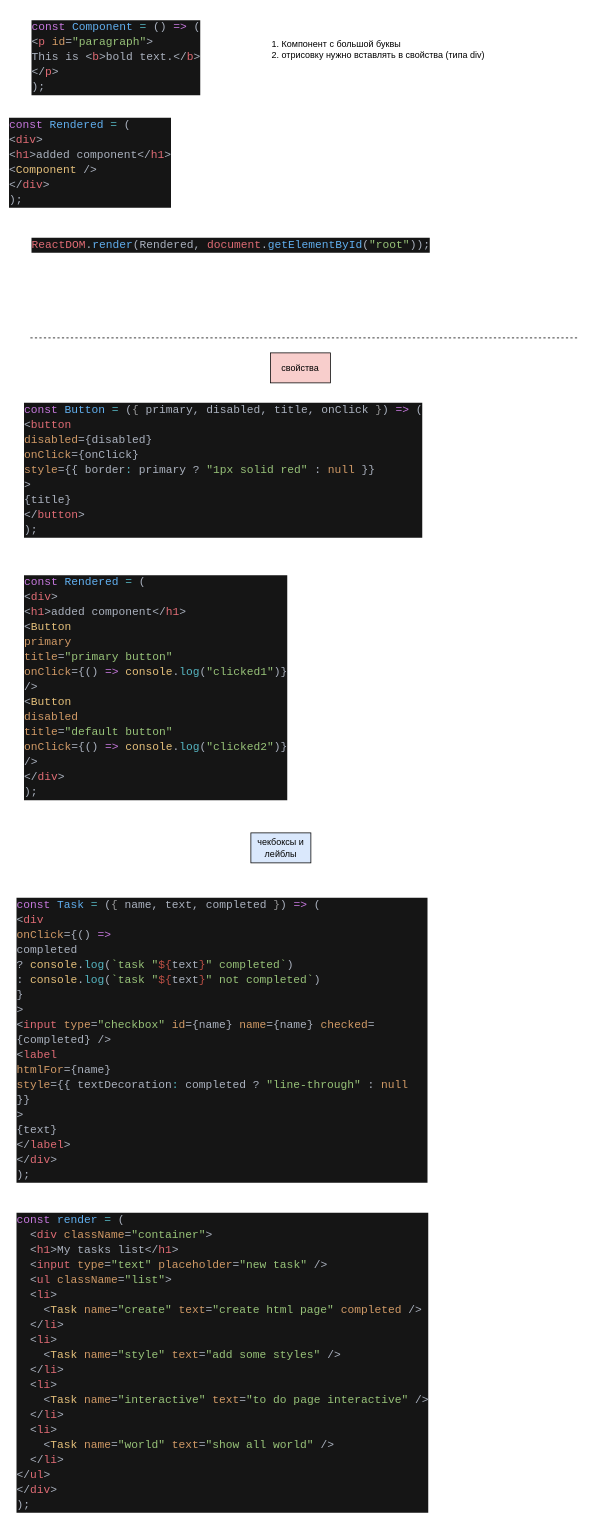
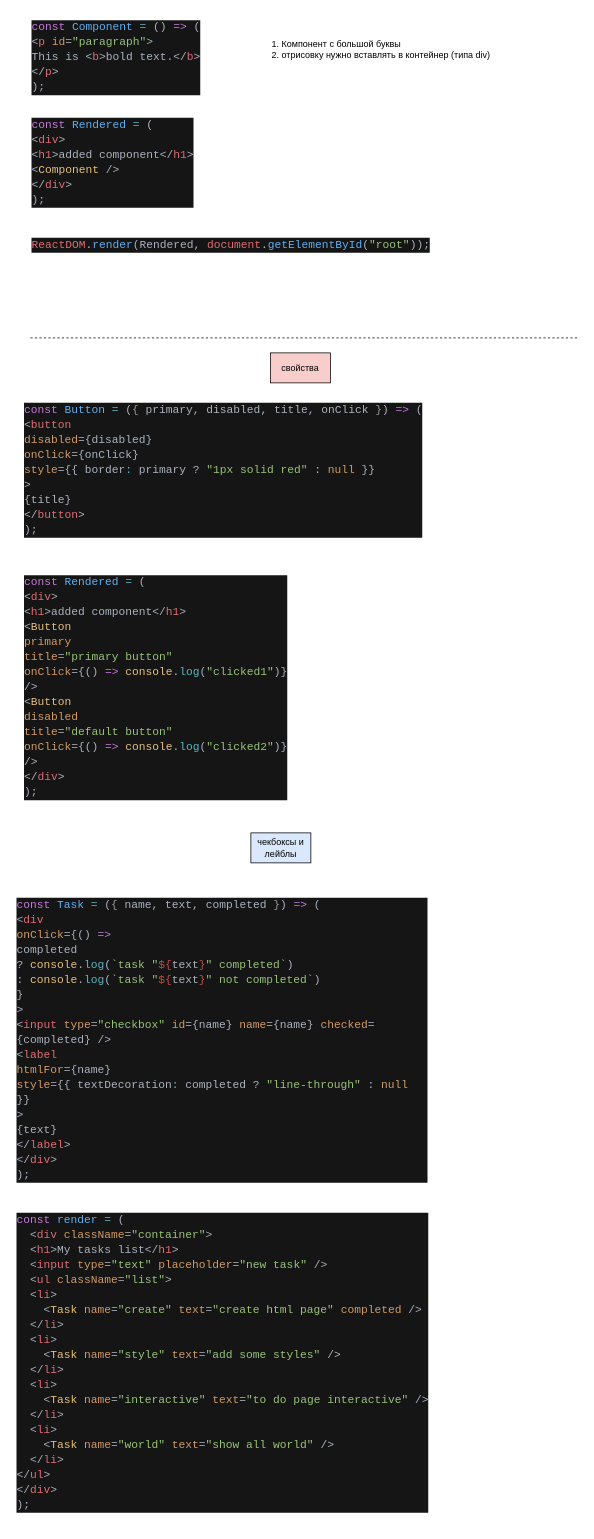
node "1. Компонент с большой буквы 2. отрисовку нужно вставлять в свойства (типа div)": label "1. Компонент с большой буквы 2. отрисовку нужно вставлять в свойства (типа div)" -> "1. Компонент с большой буквы 2. отрисовку нужно вставлять в контейнер (типа div)"
node "const Rendered = ( <div> <h1>added component</h1> <Component /> </div> );": moved (98, 165) -> (120, 165)
